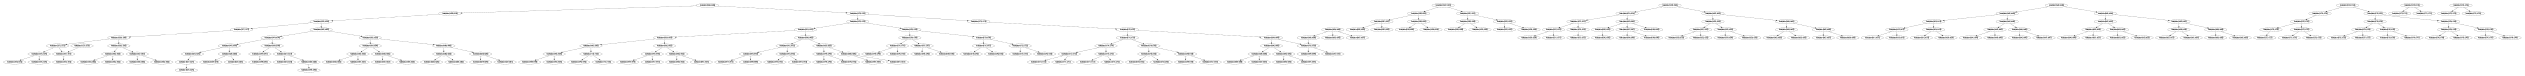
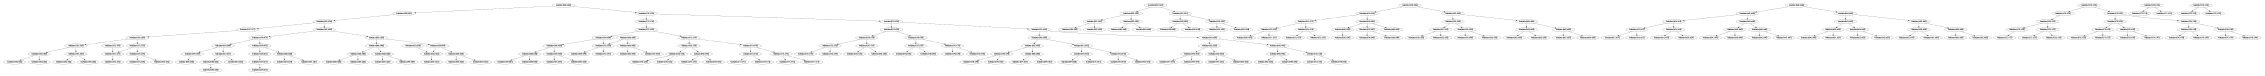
edge "Node{data=[6696, 6696]}" -> "Node{data=[6698, 6698]}": reversed
node "Node{data=[6513, 6513]}": added
edge "Node{data=[6502, 6502]}" -> "Node{data=[6503, 6503]}": reversed
